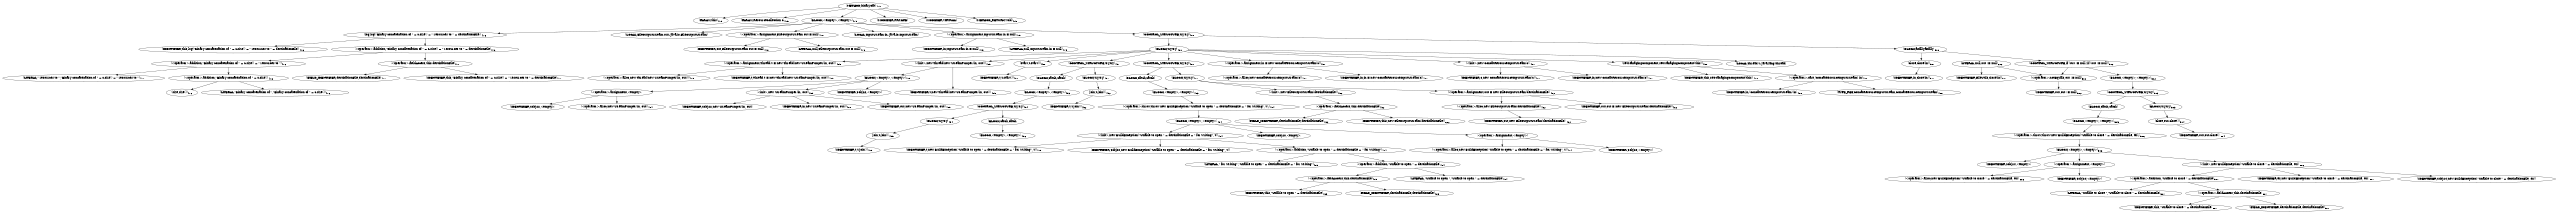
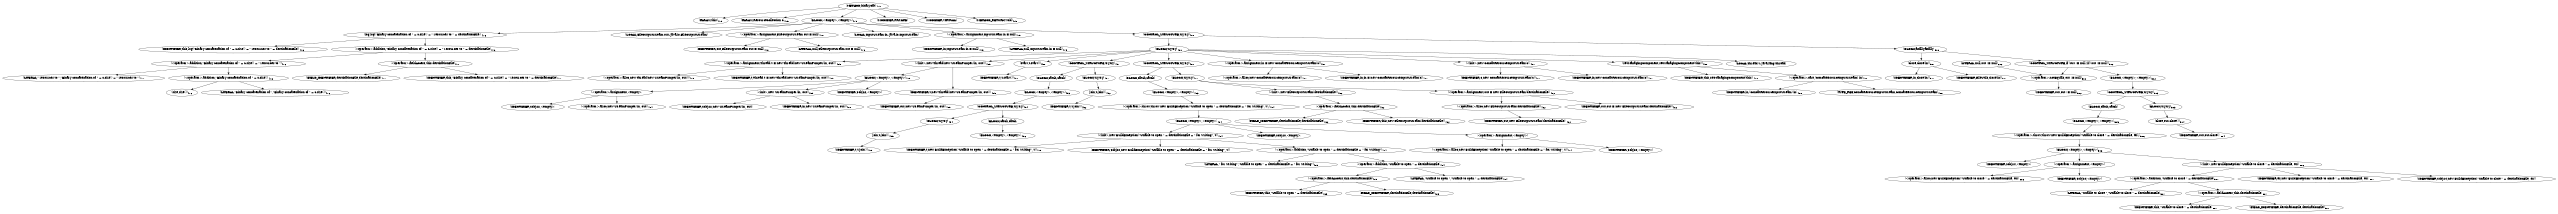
edge "(LITERAL,null,out != null)" -> "(IDENTIFIER,FileUtils,close(in))": now "(close,close(in))" -> "(IDENTIFIER,FileUtils,close(in))"
edge "(<init>,new StreamPumper(in, out))" -> "(IDENTIFIER,out,new StreamPumper(in, out))": now "(IDENTIFIER,t,new Thread(new StreamPumper(in, out)))" -> "(IDENTIFIER,out,new StreamPumper(in, out))"
node "(IDENTIFIER,this,new FileOutputStream(destinationFile))": text "682" -> "482"
